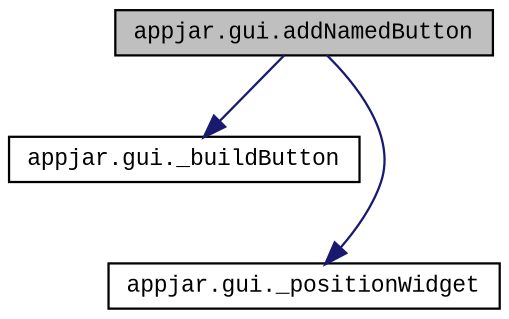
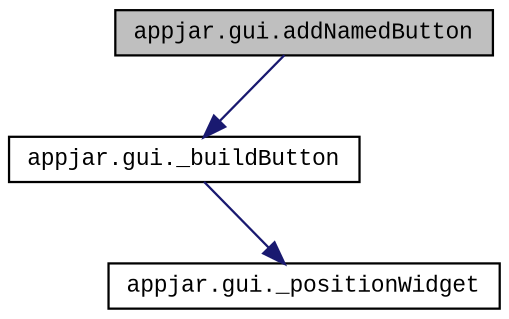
edge "appjar.gui.addNamedButton" -> "appjar.gui._positionWidget": now "appjar.gui._buildButton" -> "appjar.gui._positionWidget"
